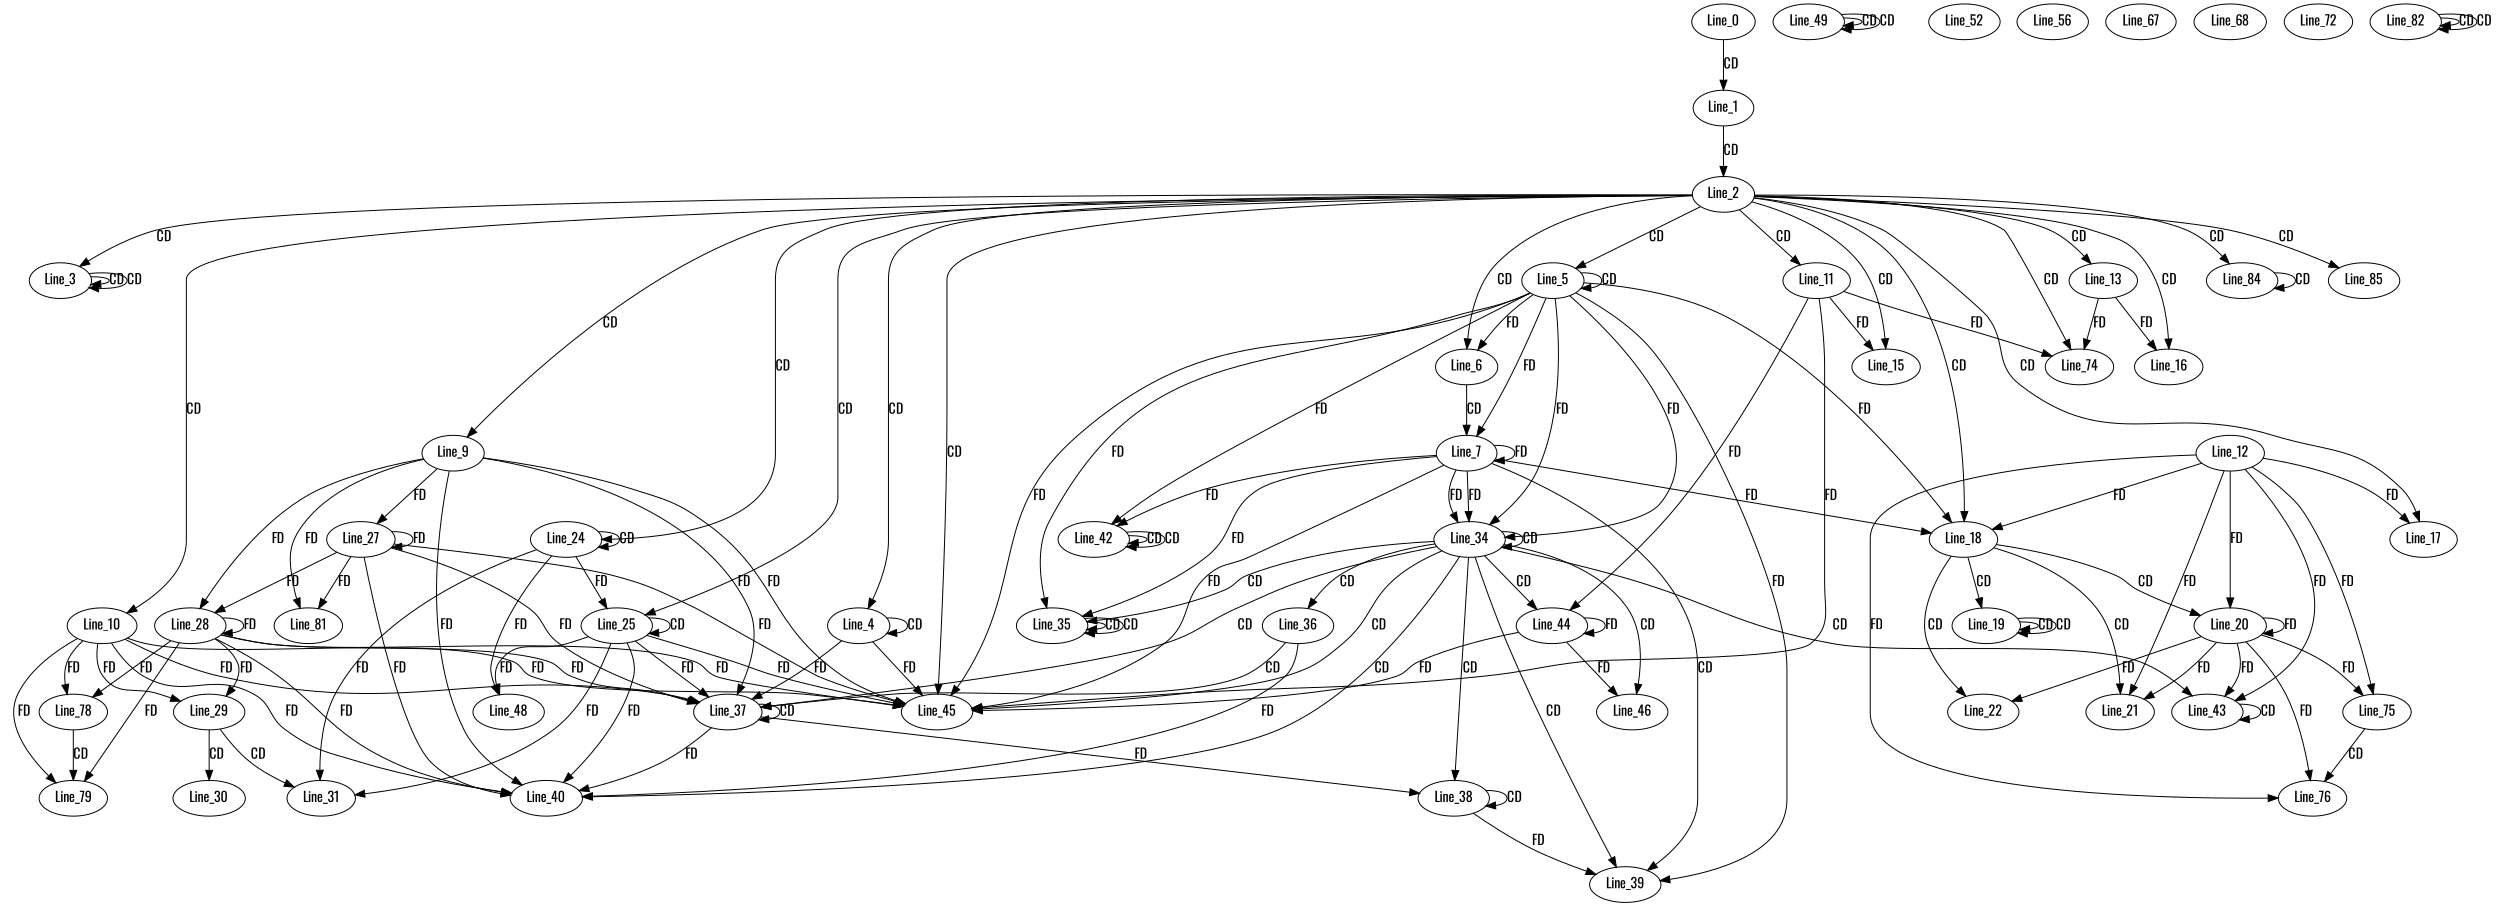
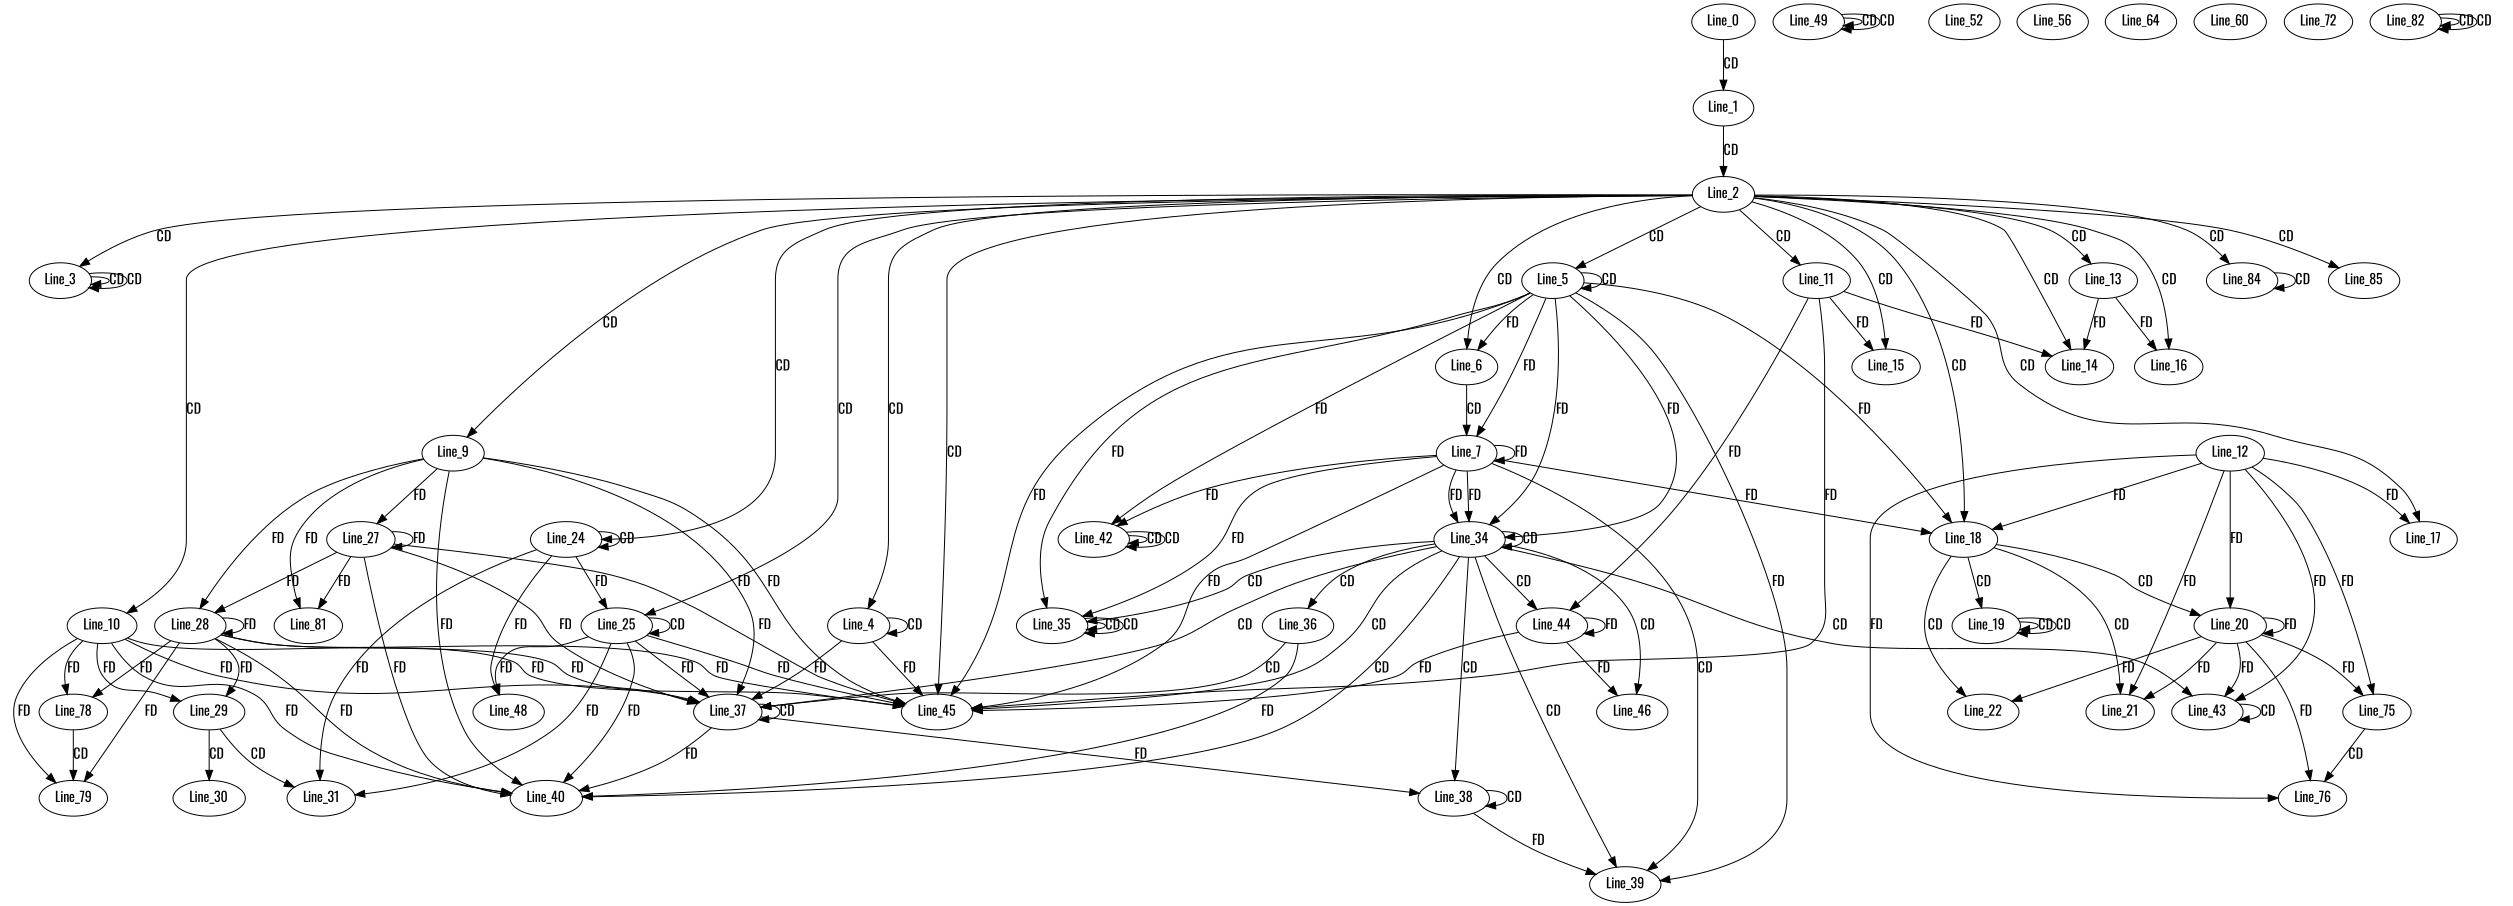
node "Line_67": label "Line_67" -> "Line_64"
node "Line_68": label "Line_68" -> "Line_60"
node "Line_74": label "Line_74" -> "Line_14"
